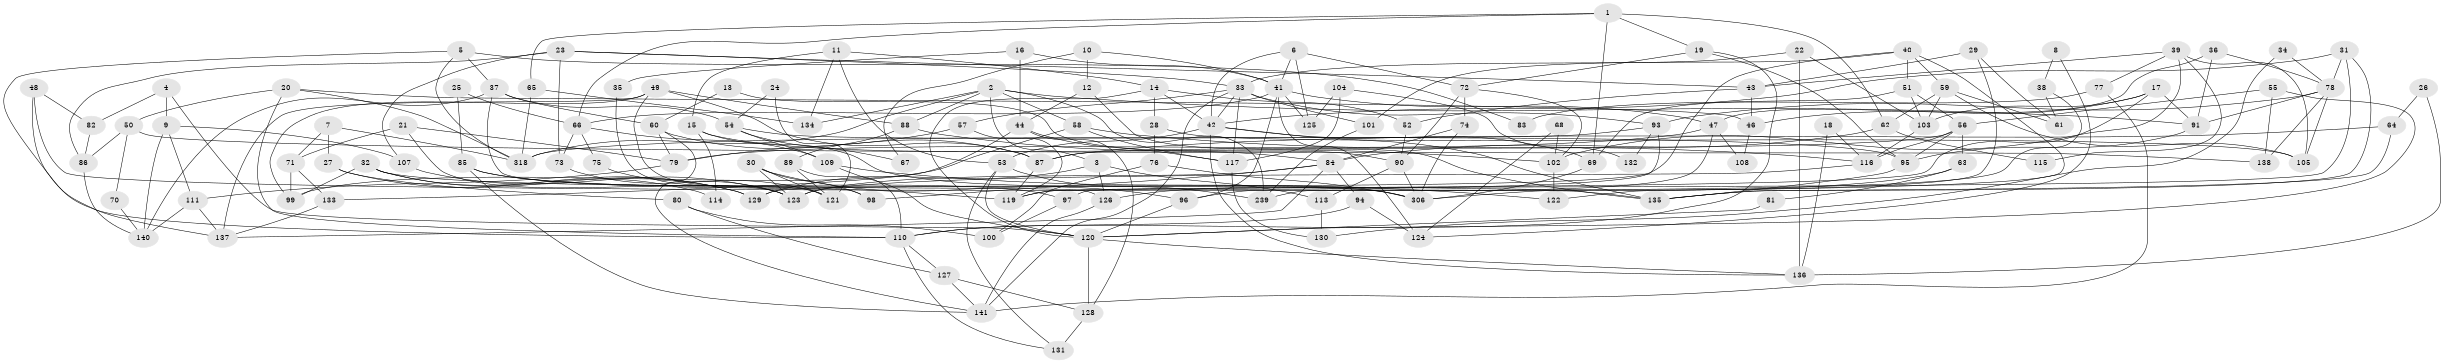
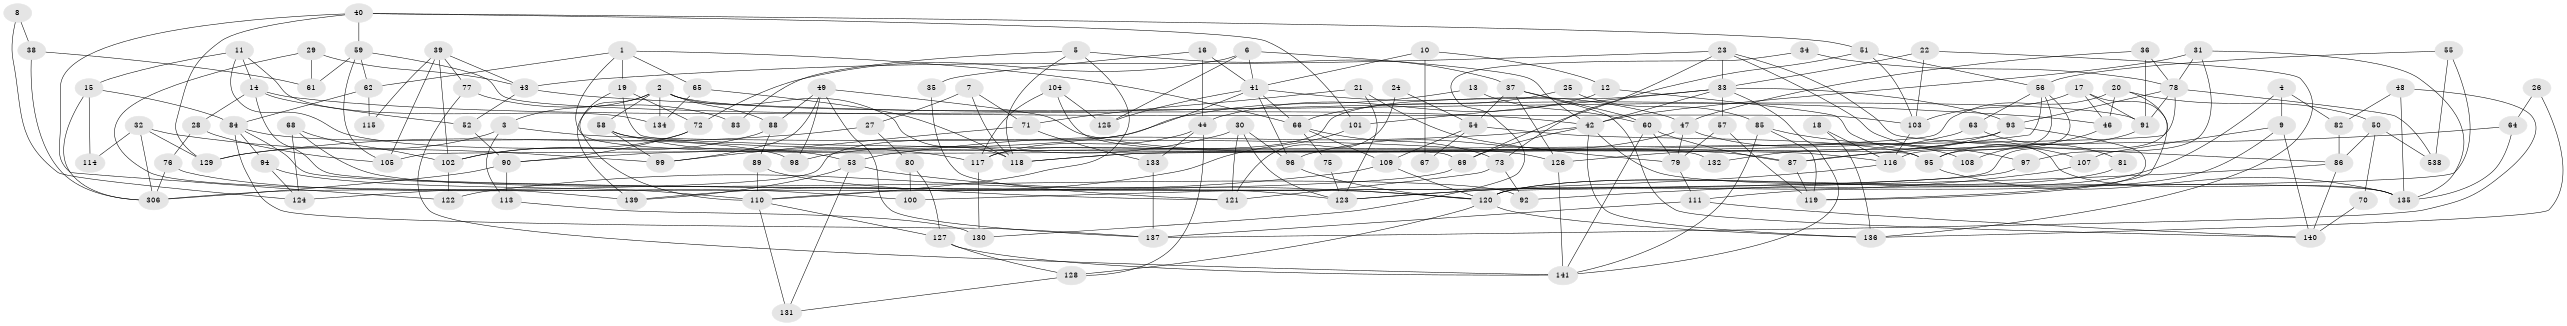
node "74": removed
node "318": label "318" -> "118"
node "138": label "138" -> "538"
node "239": label "239" -> "139"
node "92": added
